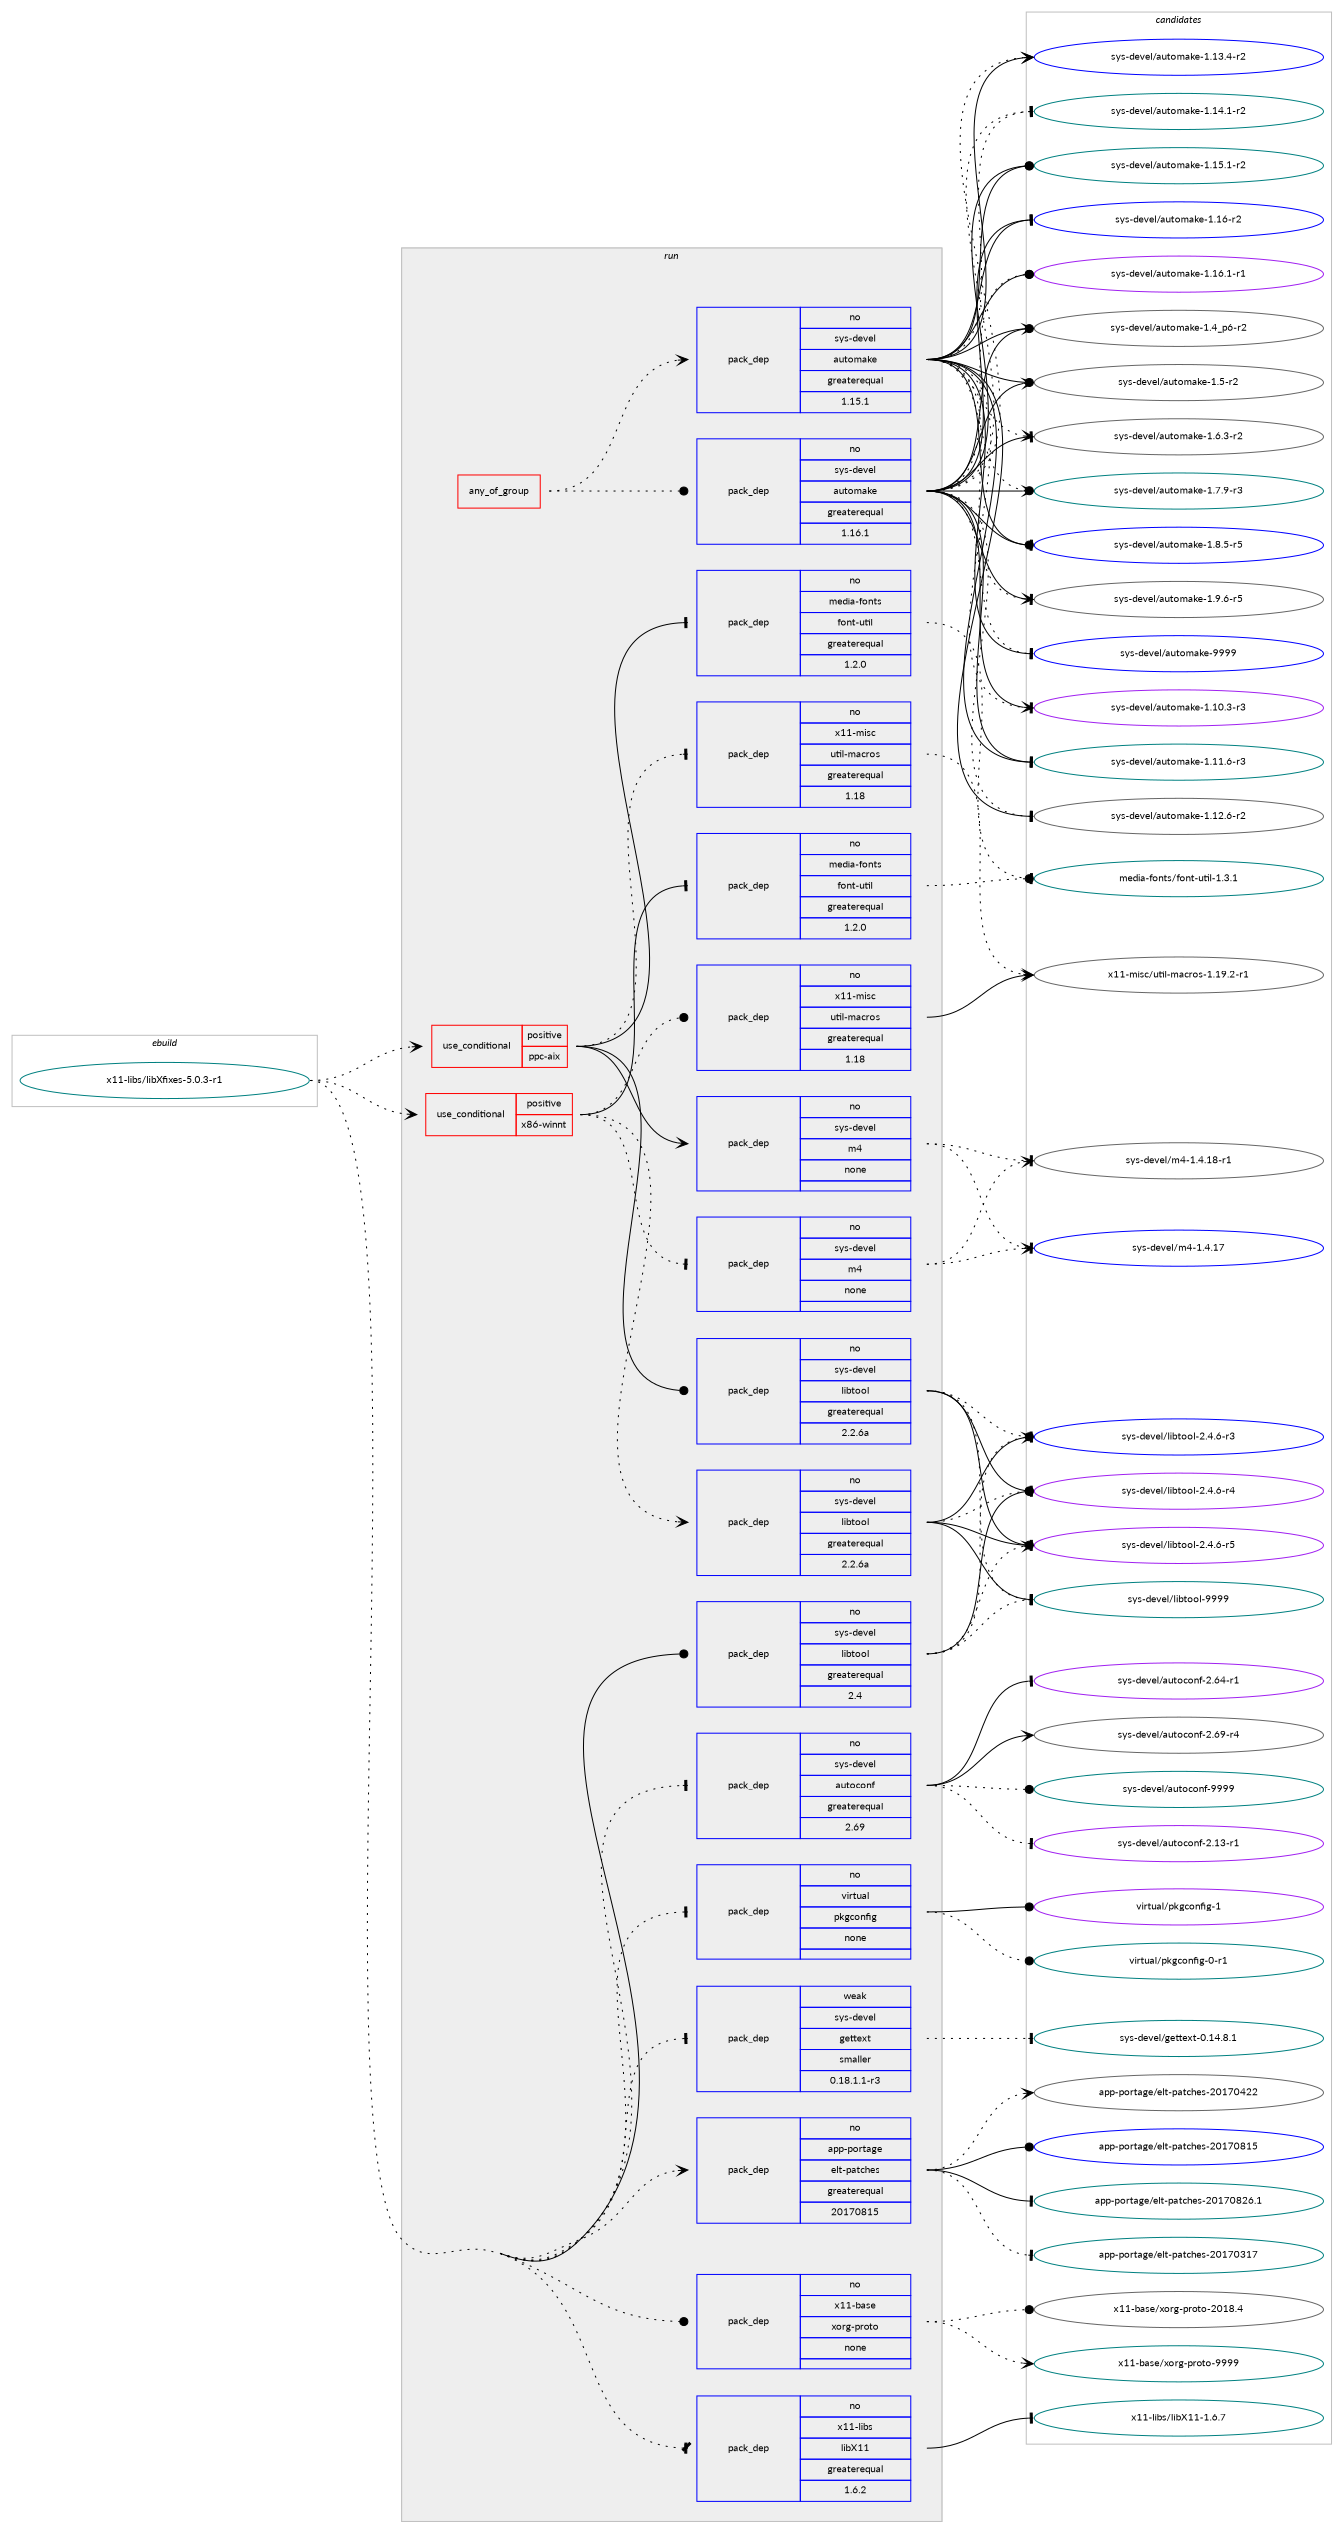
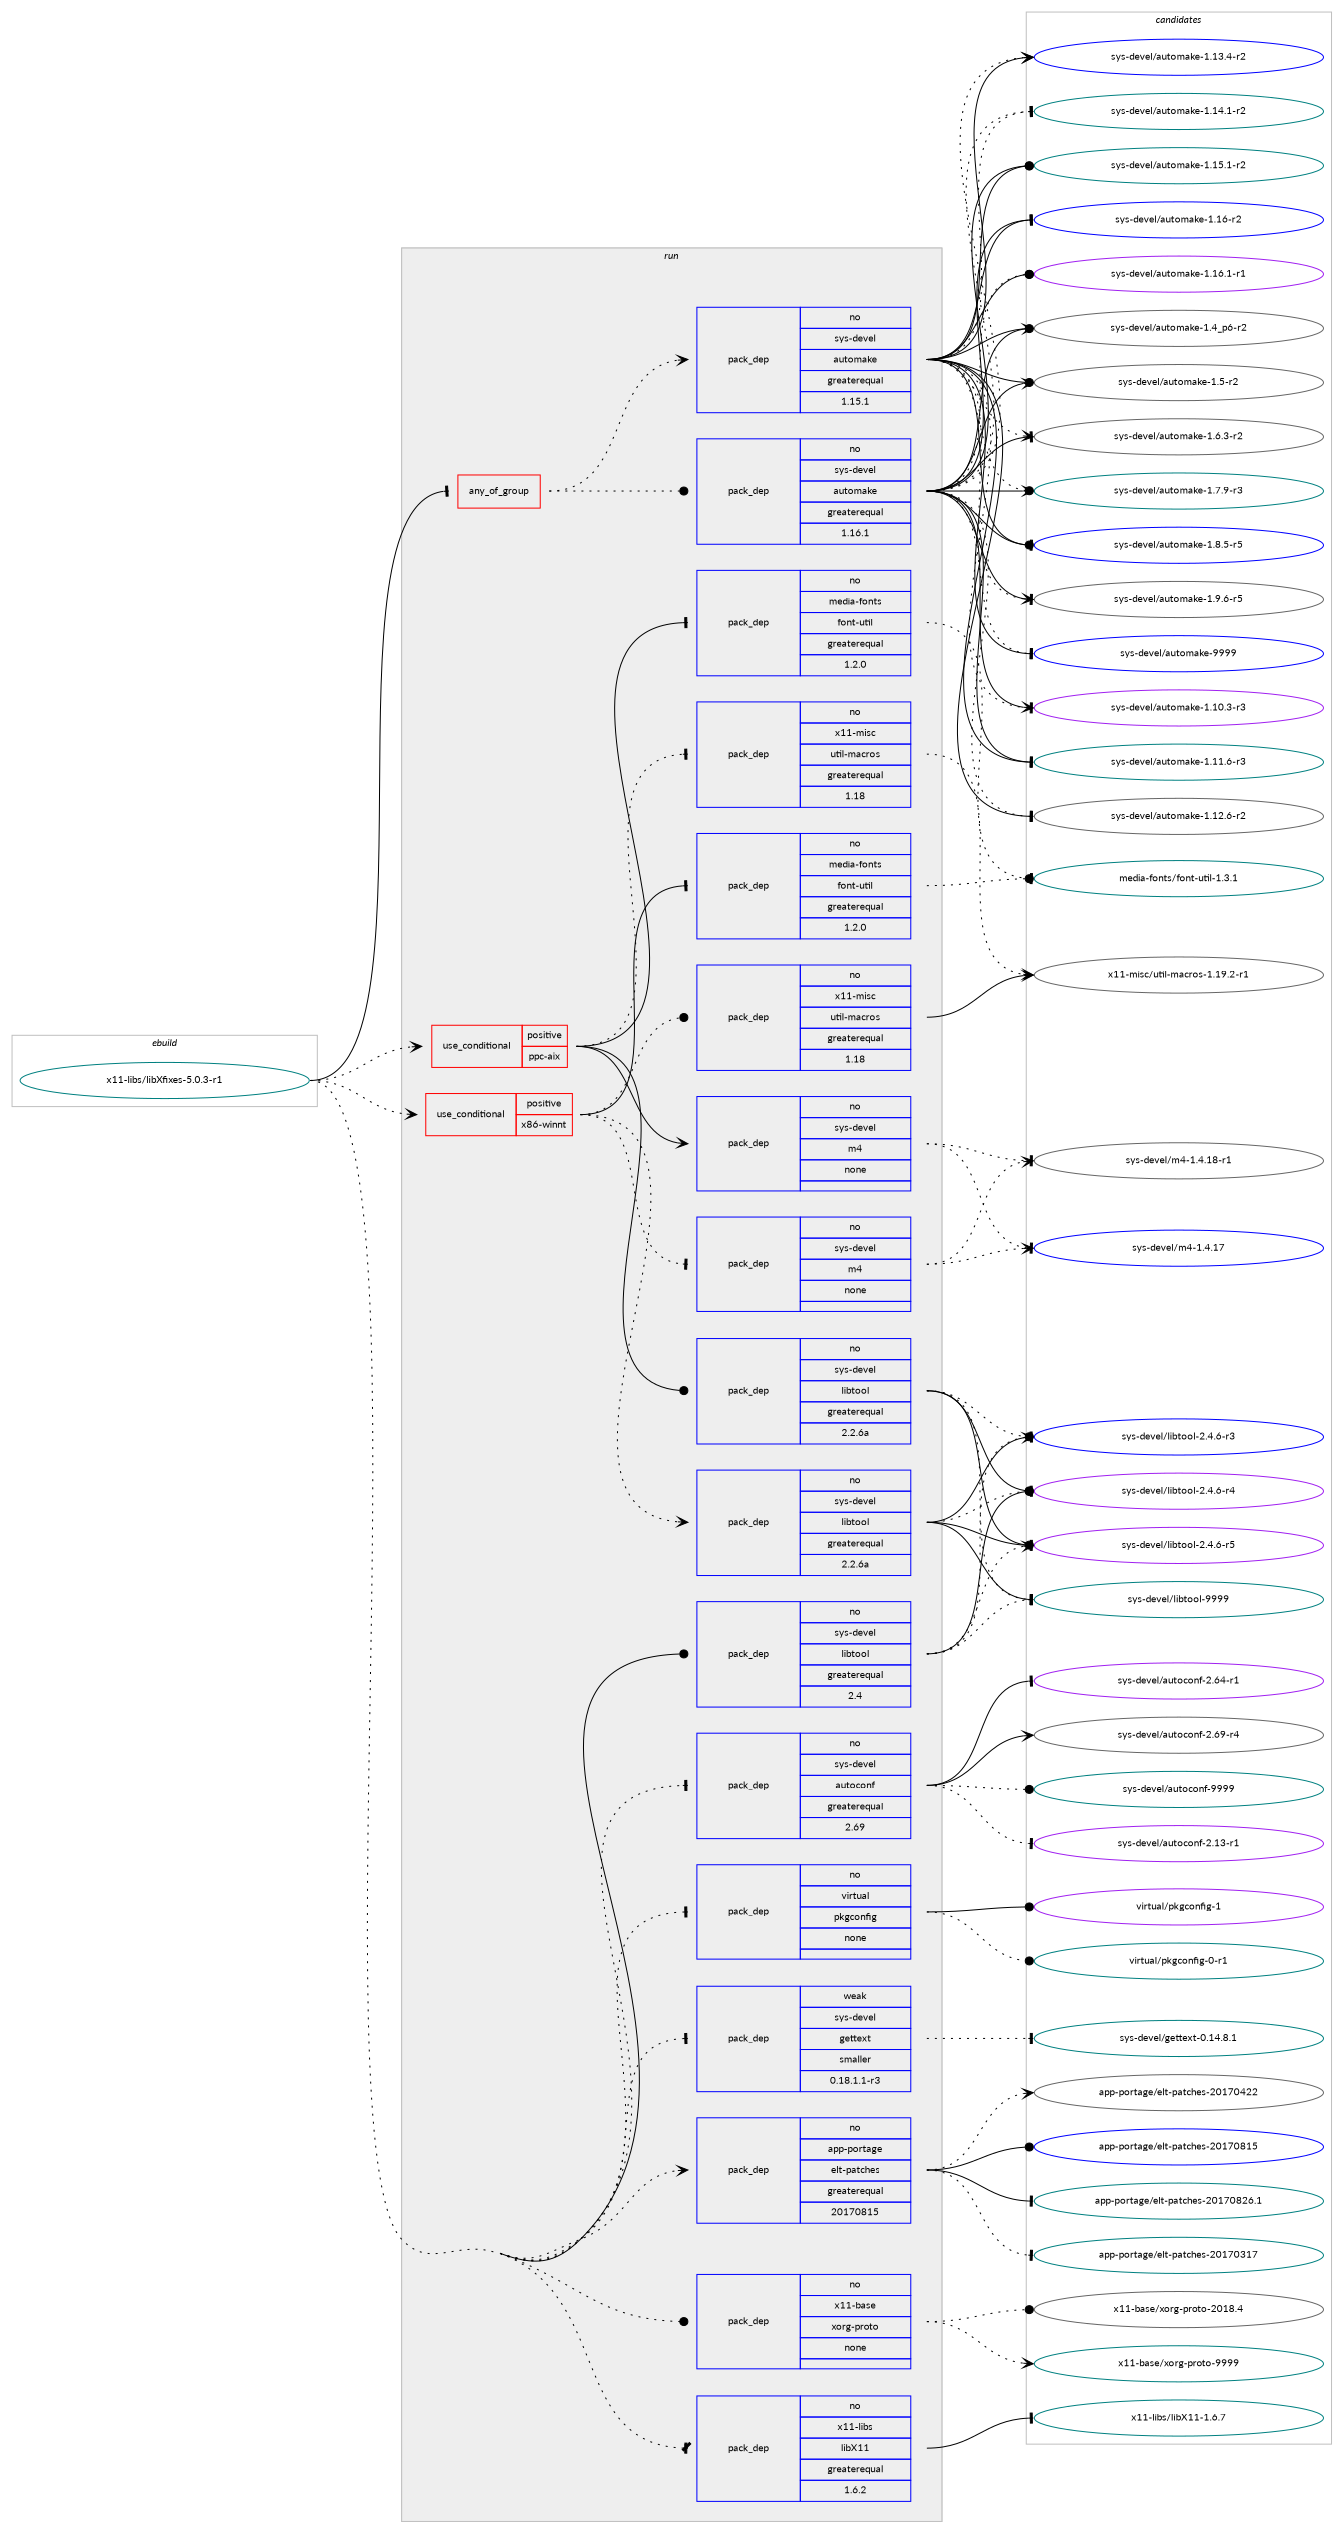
edge "x11-libs/libXfixes-5.0.3-r1" -> "any_of_group": added
